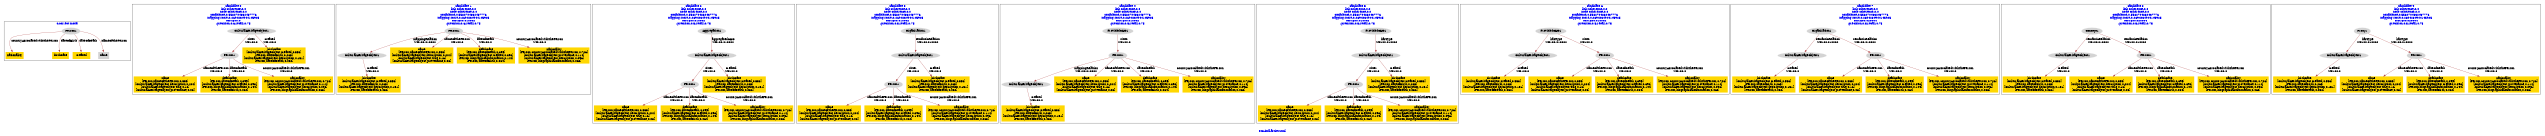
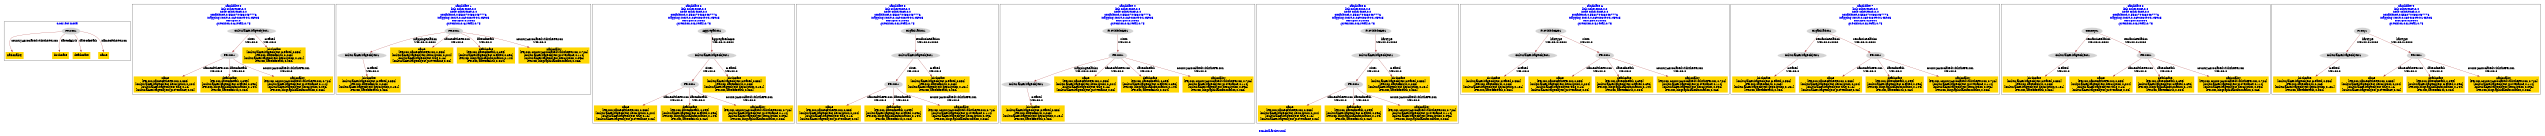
node "created": label "created" -> "deathDate"
node "name": fillcolor lightgray -> gold
